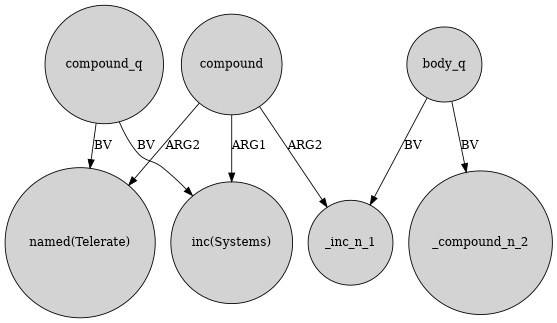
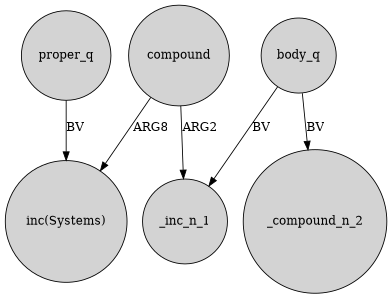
node "compound_q": label "compound_q" -> "proper_q"
edge "compound" -> "inc(Systems)": label "ARG1" -> "ARG8"
node "named(Telerate)": removed
